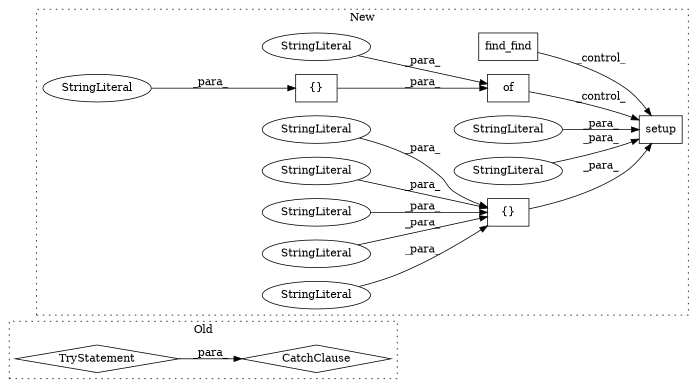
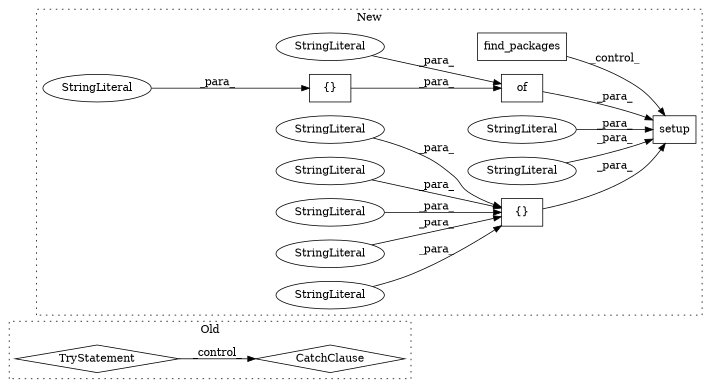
node "find_find": label "find_find" -> "find_packages"
edge "of" -> "setup": label "_control_" -> "_para_"
edge "TryStatement" -> "CatchClause": label "_para_" -> "_control_"
